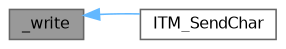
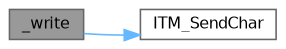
edge "ITM_SendChar" -> "_write": reversed
